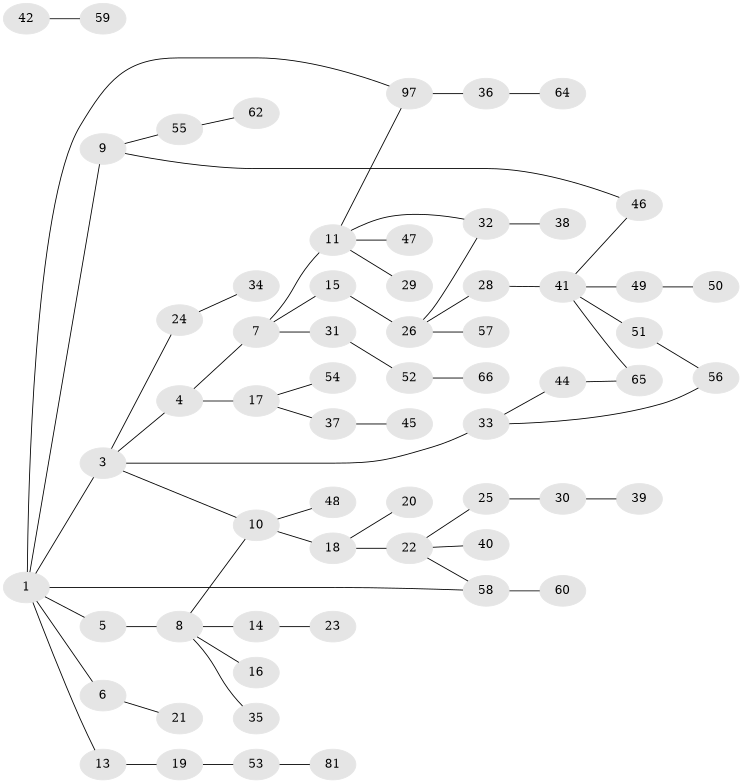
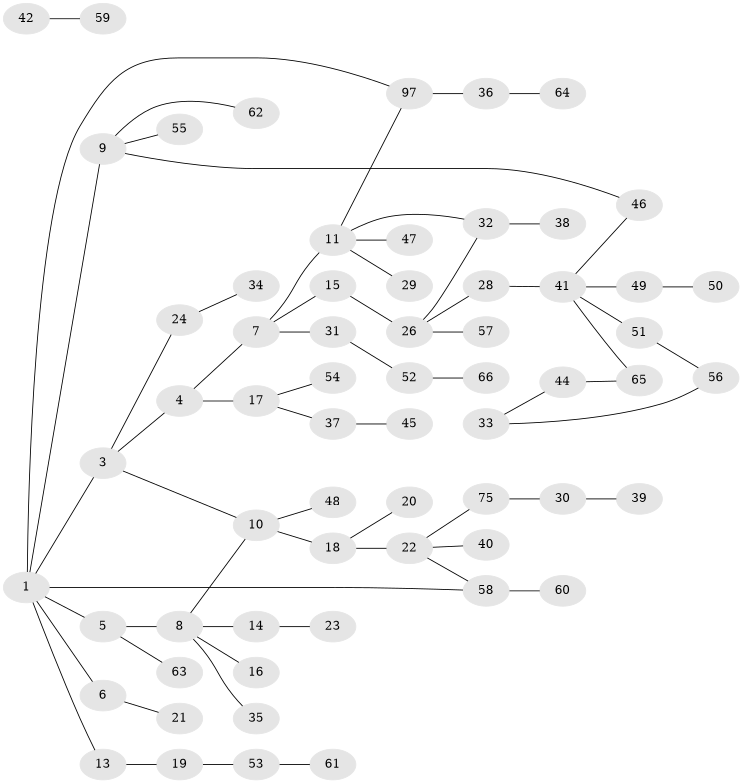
edge "62" -- "55": now "62" -- "9"
edge "33" -- "3": removed
node "25": label "25" -> "75"
node "63": added
node "81": label "81" -> "61"
